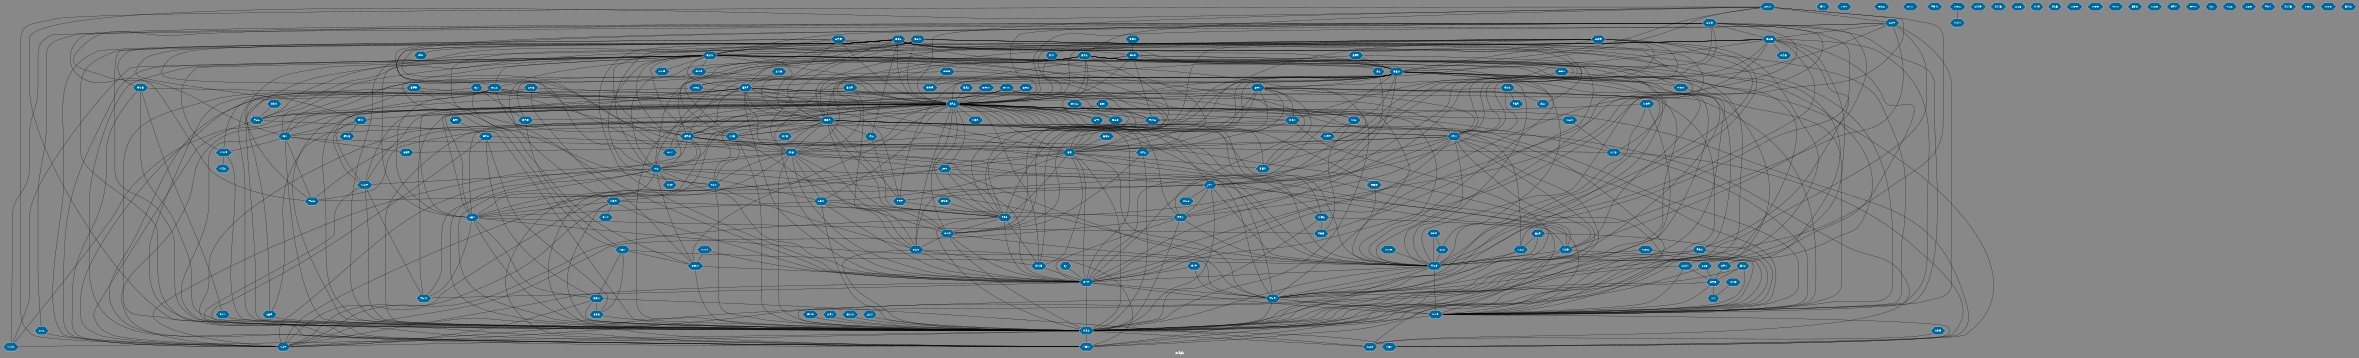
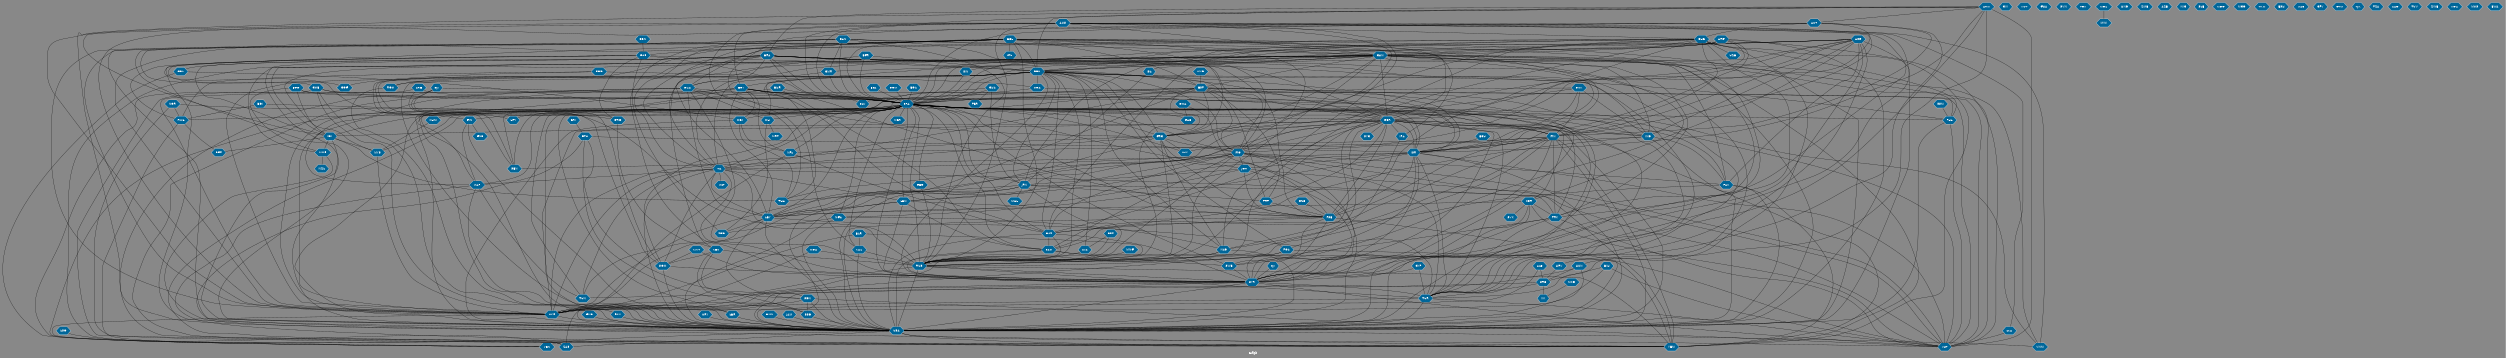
node "HKG": removed
edge "MYS" -- "VEN": now "CUB" -- "VEN"
